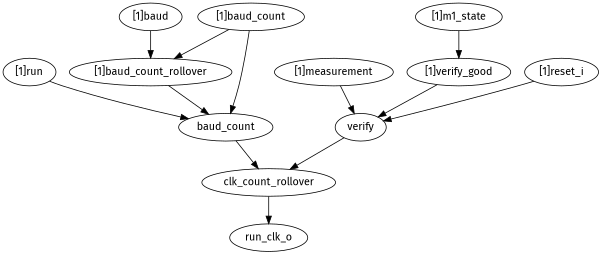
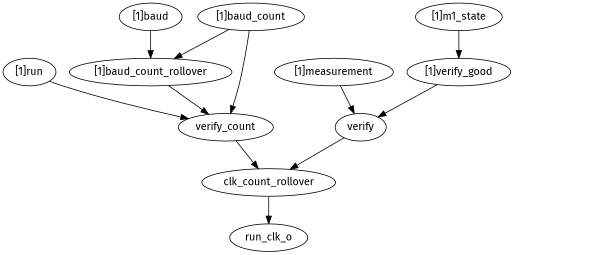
node "[1]reset_i": removed
node "baud_count": label "baud_count" -> "verify_count"
